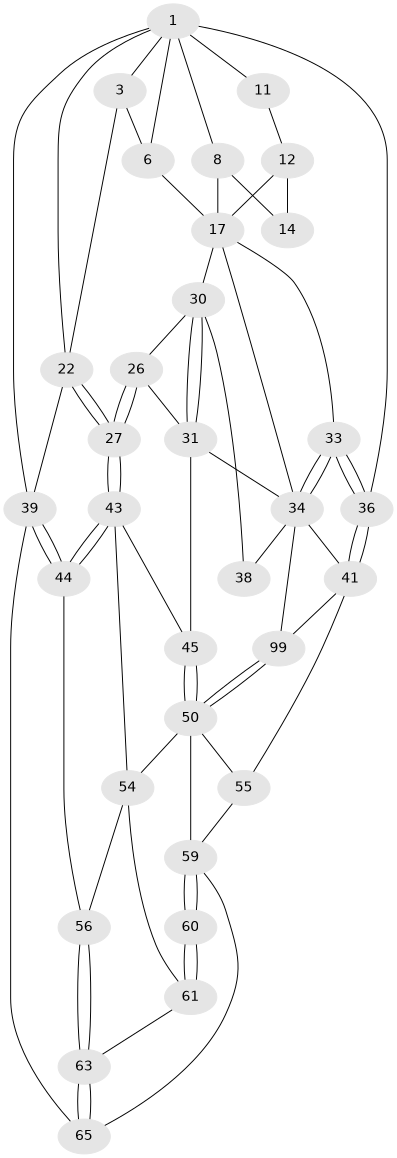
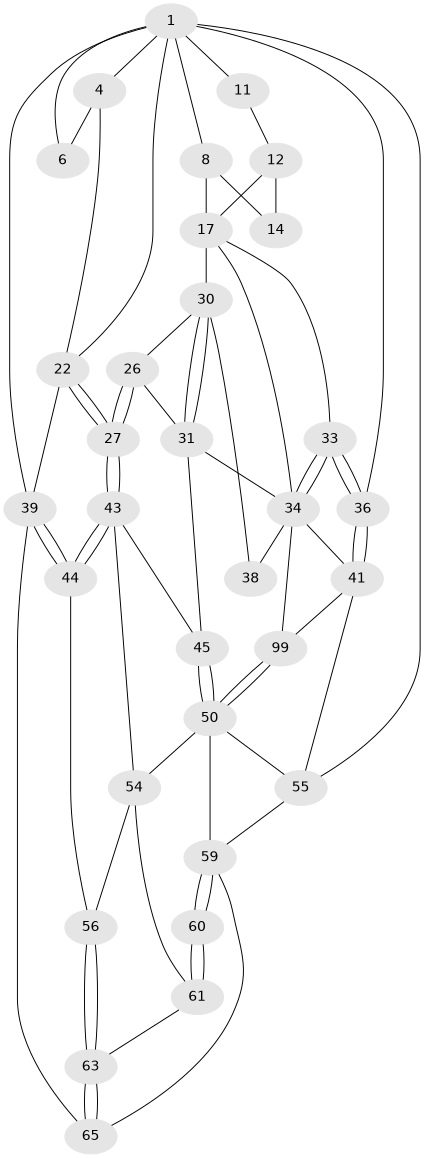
node "3": label "3" -> "4"
edge "6" -- "17": removed
edge "1" -- "55": added
